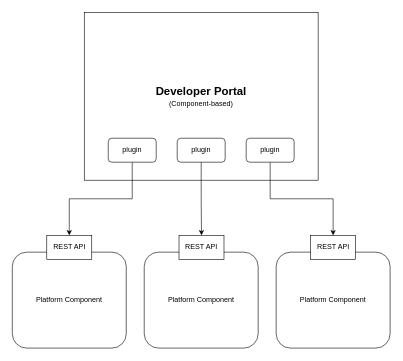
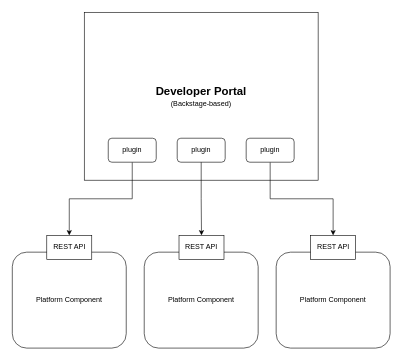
node "Developer Portal (Component-based)": label "Developer Portal (Component-based)" -> "Developer Portal (Backstage-based)"
